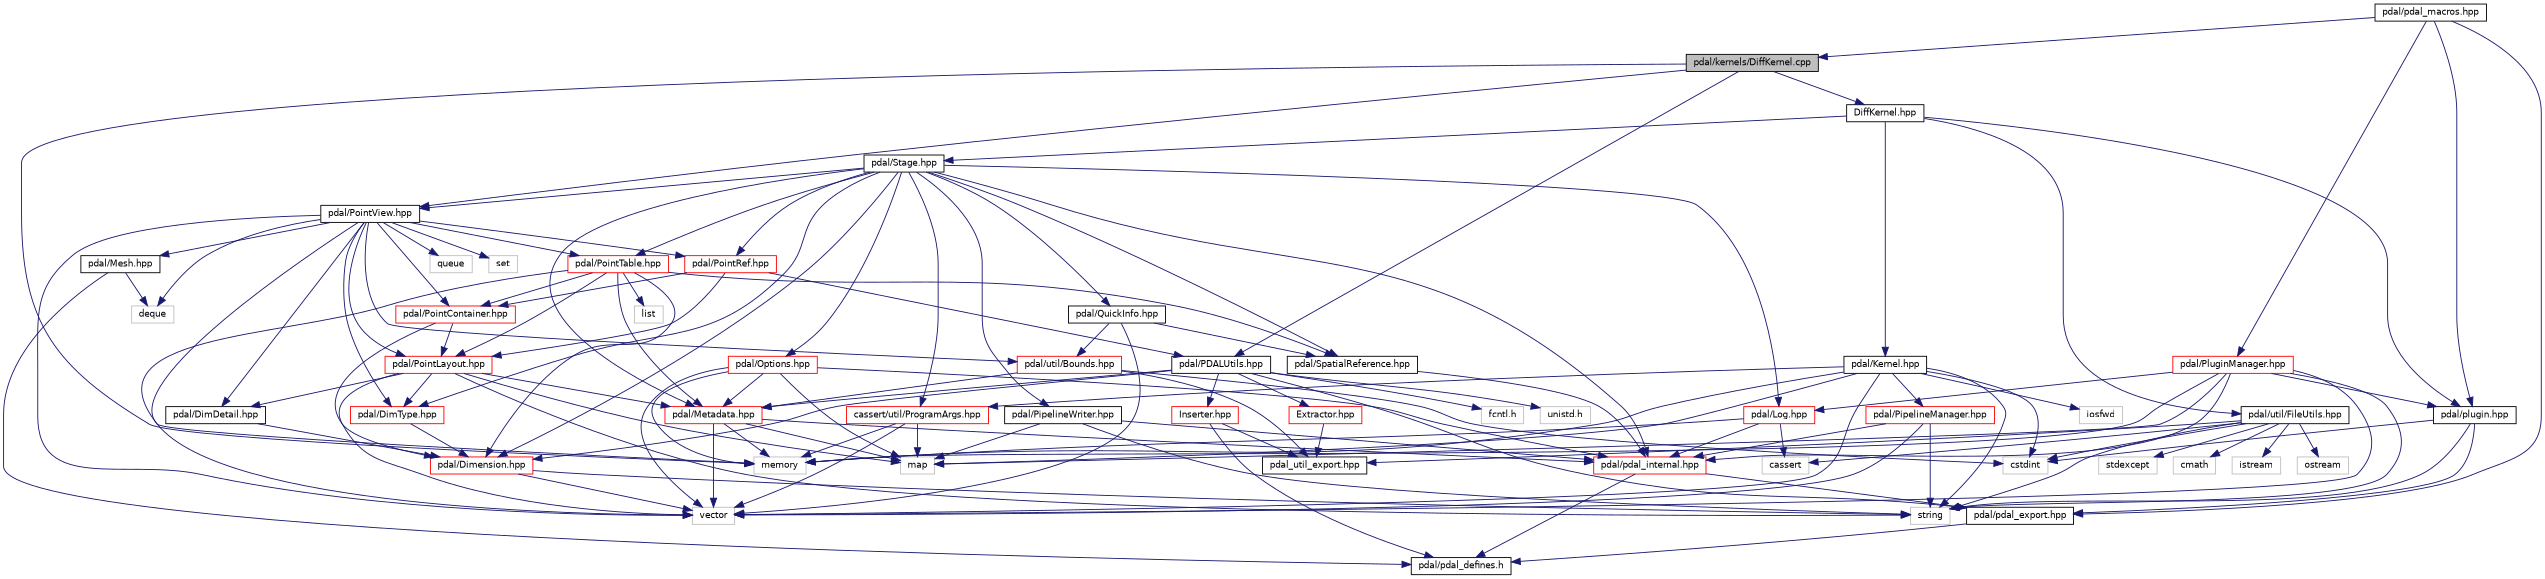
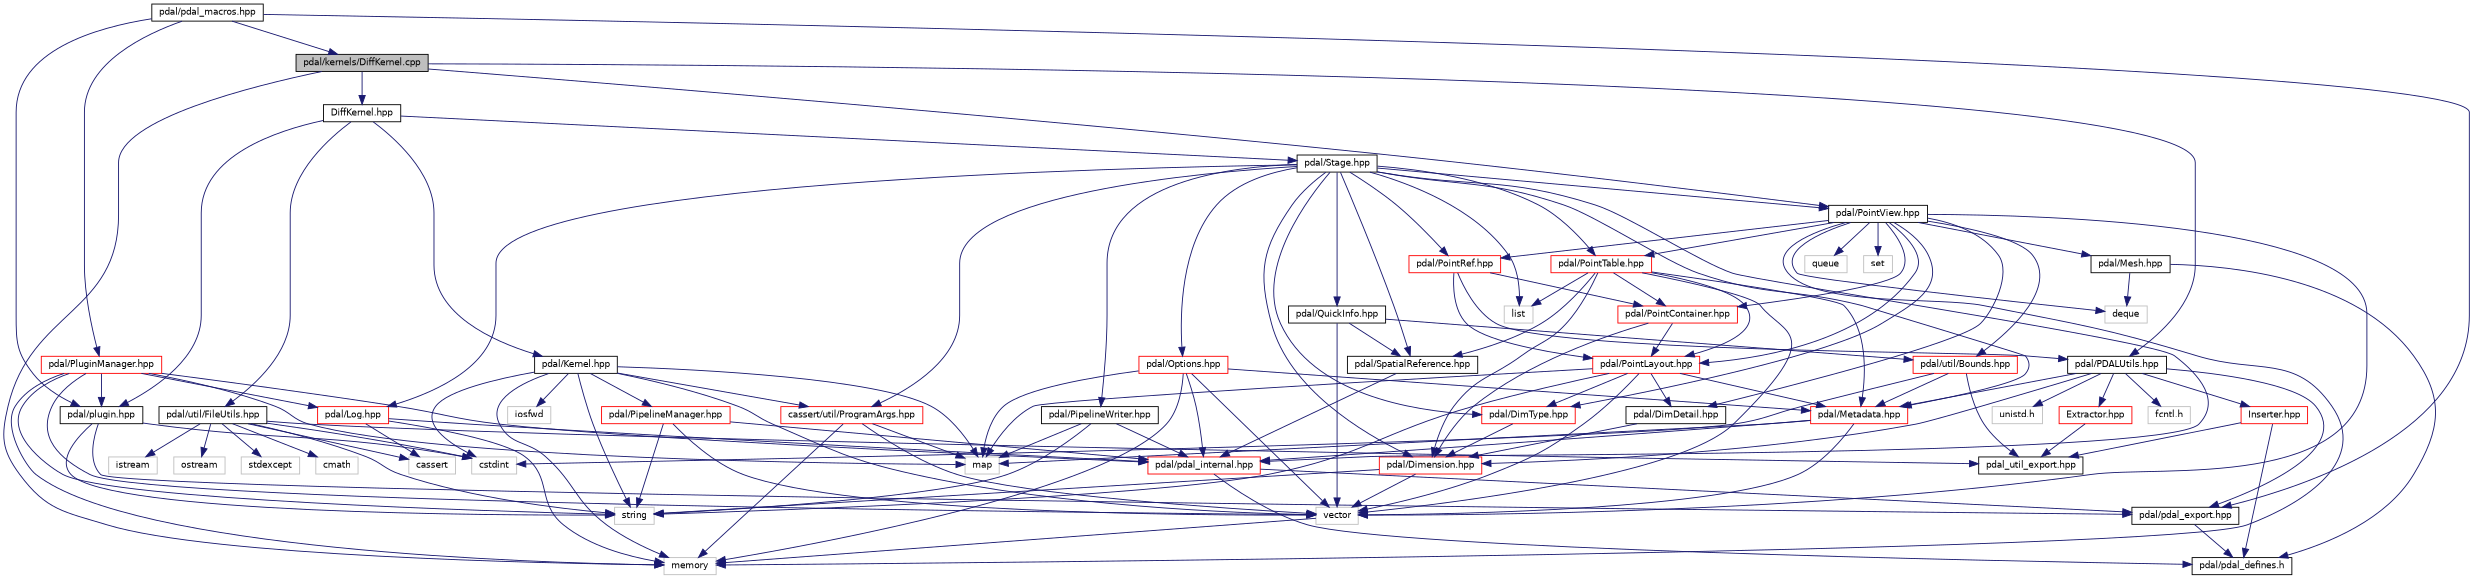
edge "pdal/Stage.hpp" -> "list": added
edge "pdal/Metadata.hpp" -> "memory": now "vector" -> "memory"
